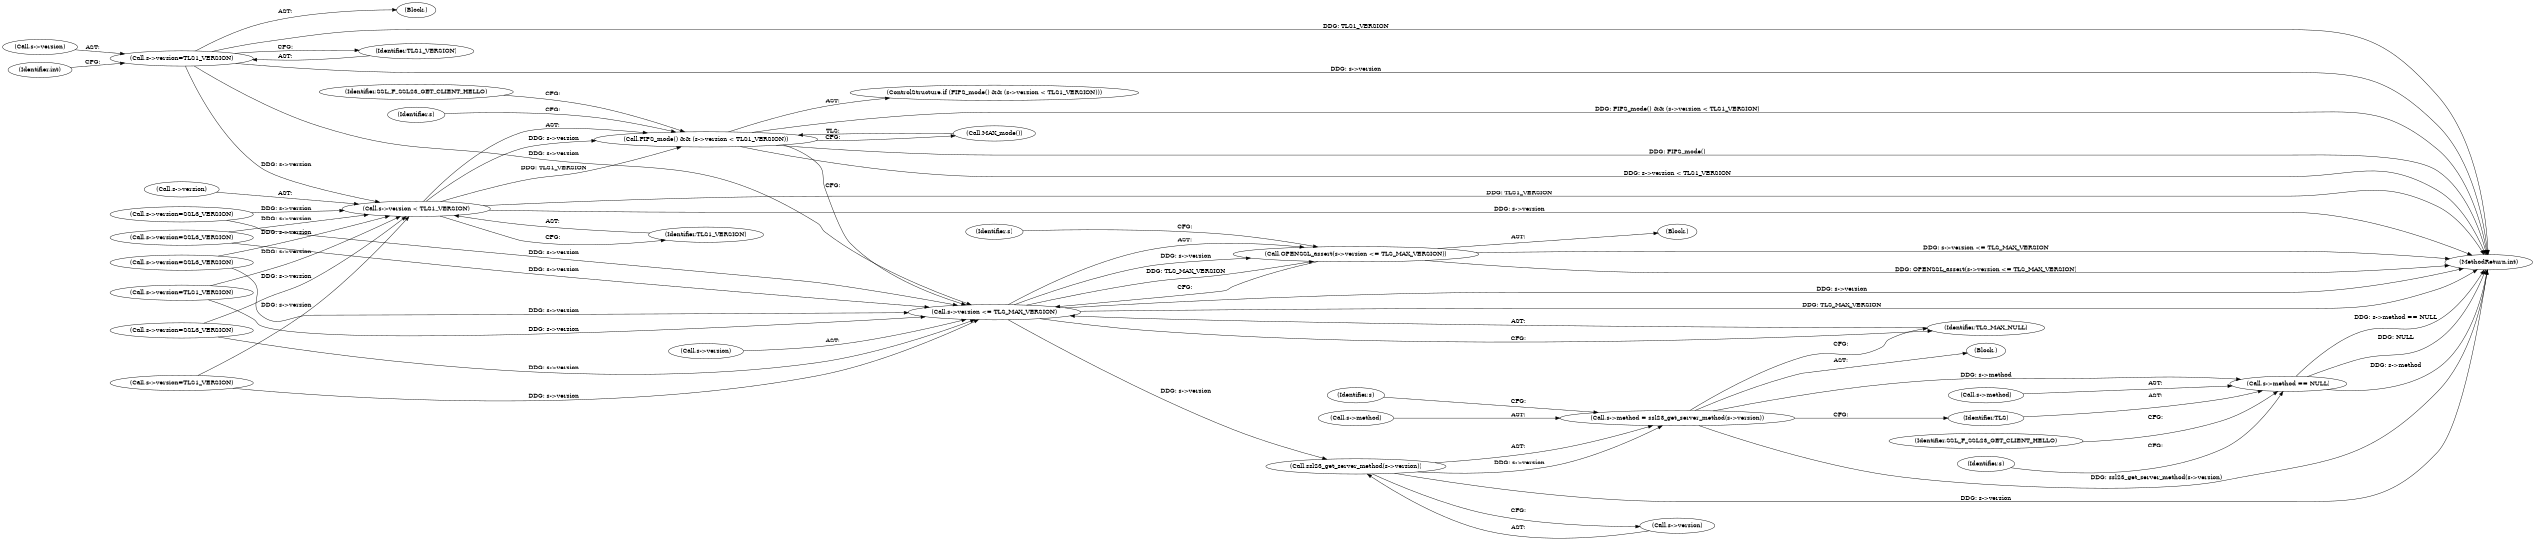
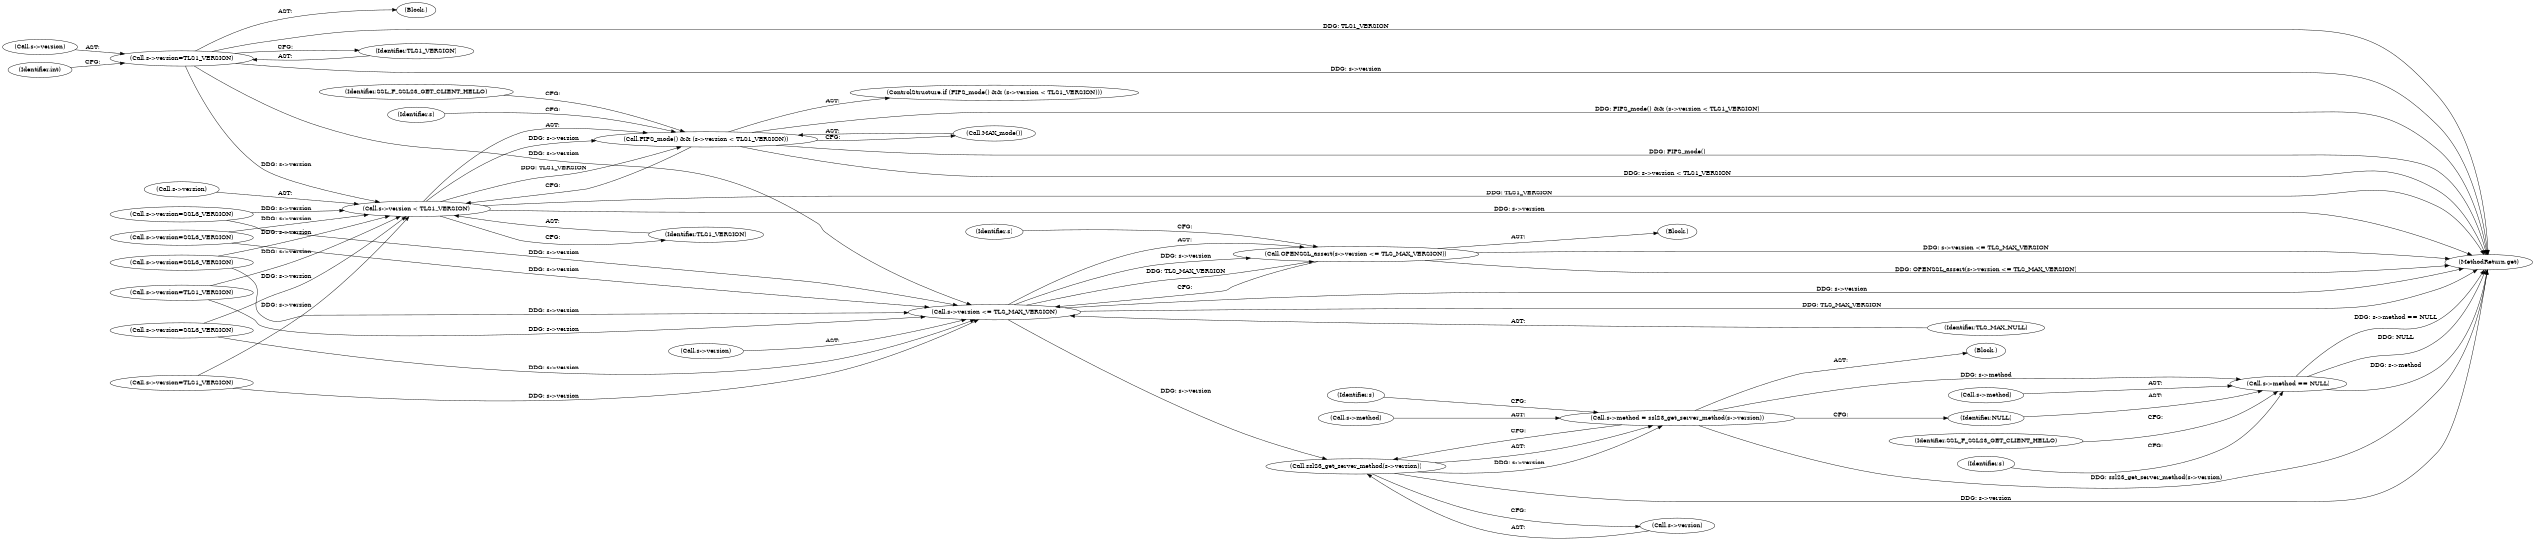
edge "(Call,MAX_mode())" -> "(Call,FIPS_mode() && (s->version < TLS1_VERSION))": label "TLS: " -> "AST: "
edge "(Call,FIPS_mode() && (s->version < TLS1_VERSION))" -> "(Call,s->version <= TLS_MAX_VERSION)": now "(Call,FIPS_mode() && (s->version < TLS1_VERSION))" -> "(Call,s->version < TLS1_VERSION)"
node "(MethodReturn,int)": label "(MethodReturn,int)" -> "(MethodReturn,get)"
edge "(Call,s->version <= TLS_MAX_VERSION)" -> "(Identifier,TLS_MAX_NULL)": removed, label "CFG:"
edge "(Call,s->method = ssl23_get_server_method(s->version))" -> "(Identifier,TLS_MAX_NULL)": now "(Call,s->method = ssl23_get_server_method(s->version))" -> "(Call,ssl23_get_server_method(s->version))"
node "(Identifier,TLS)": label "(Identifier,TLS)" -> "(Identifier,NULL)"
